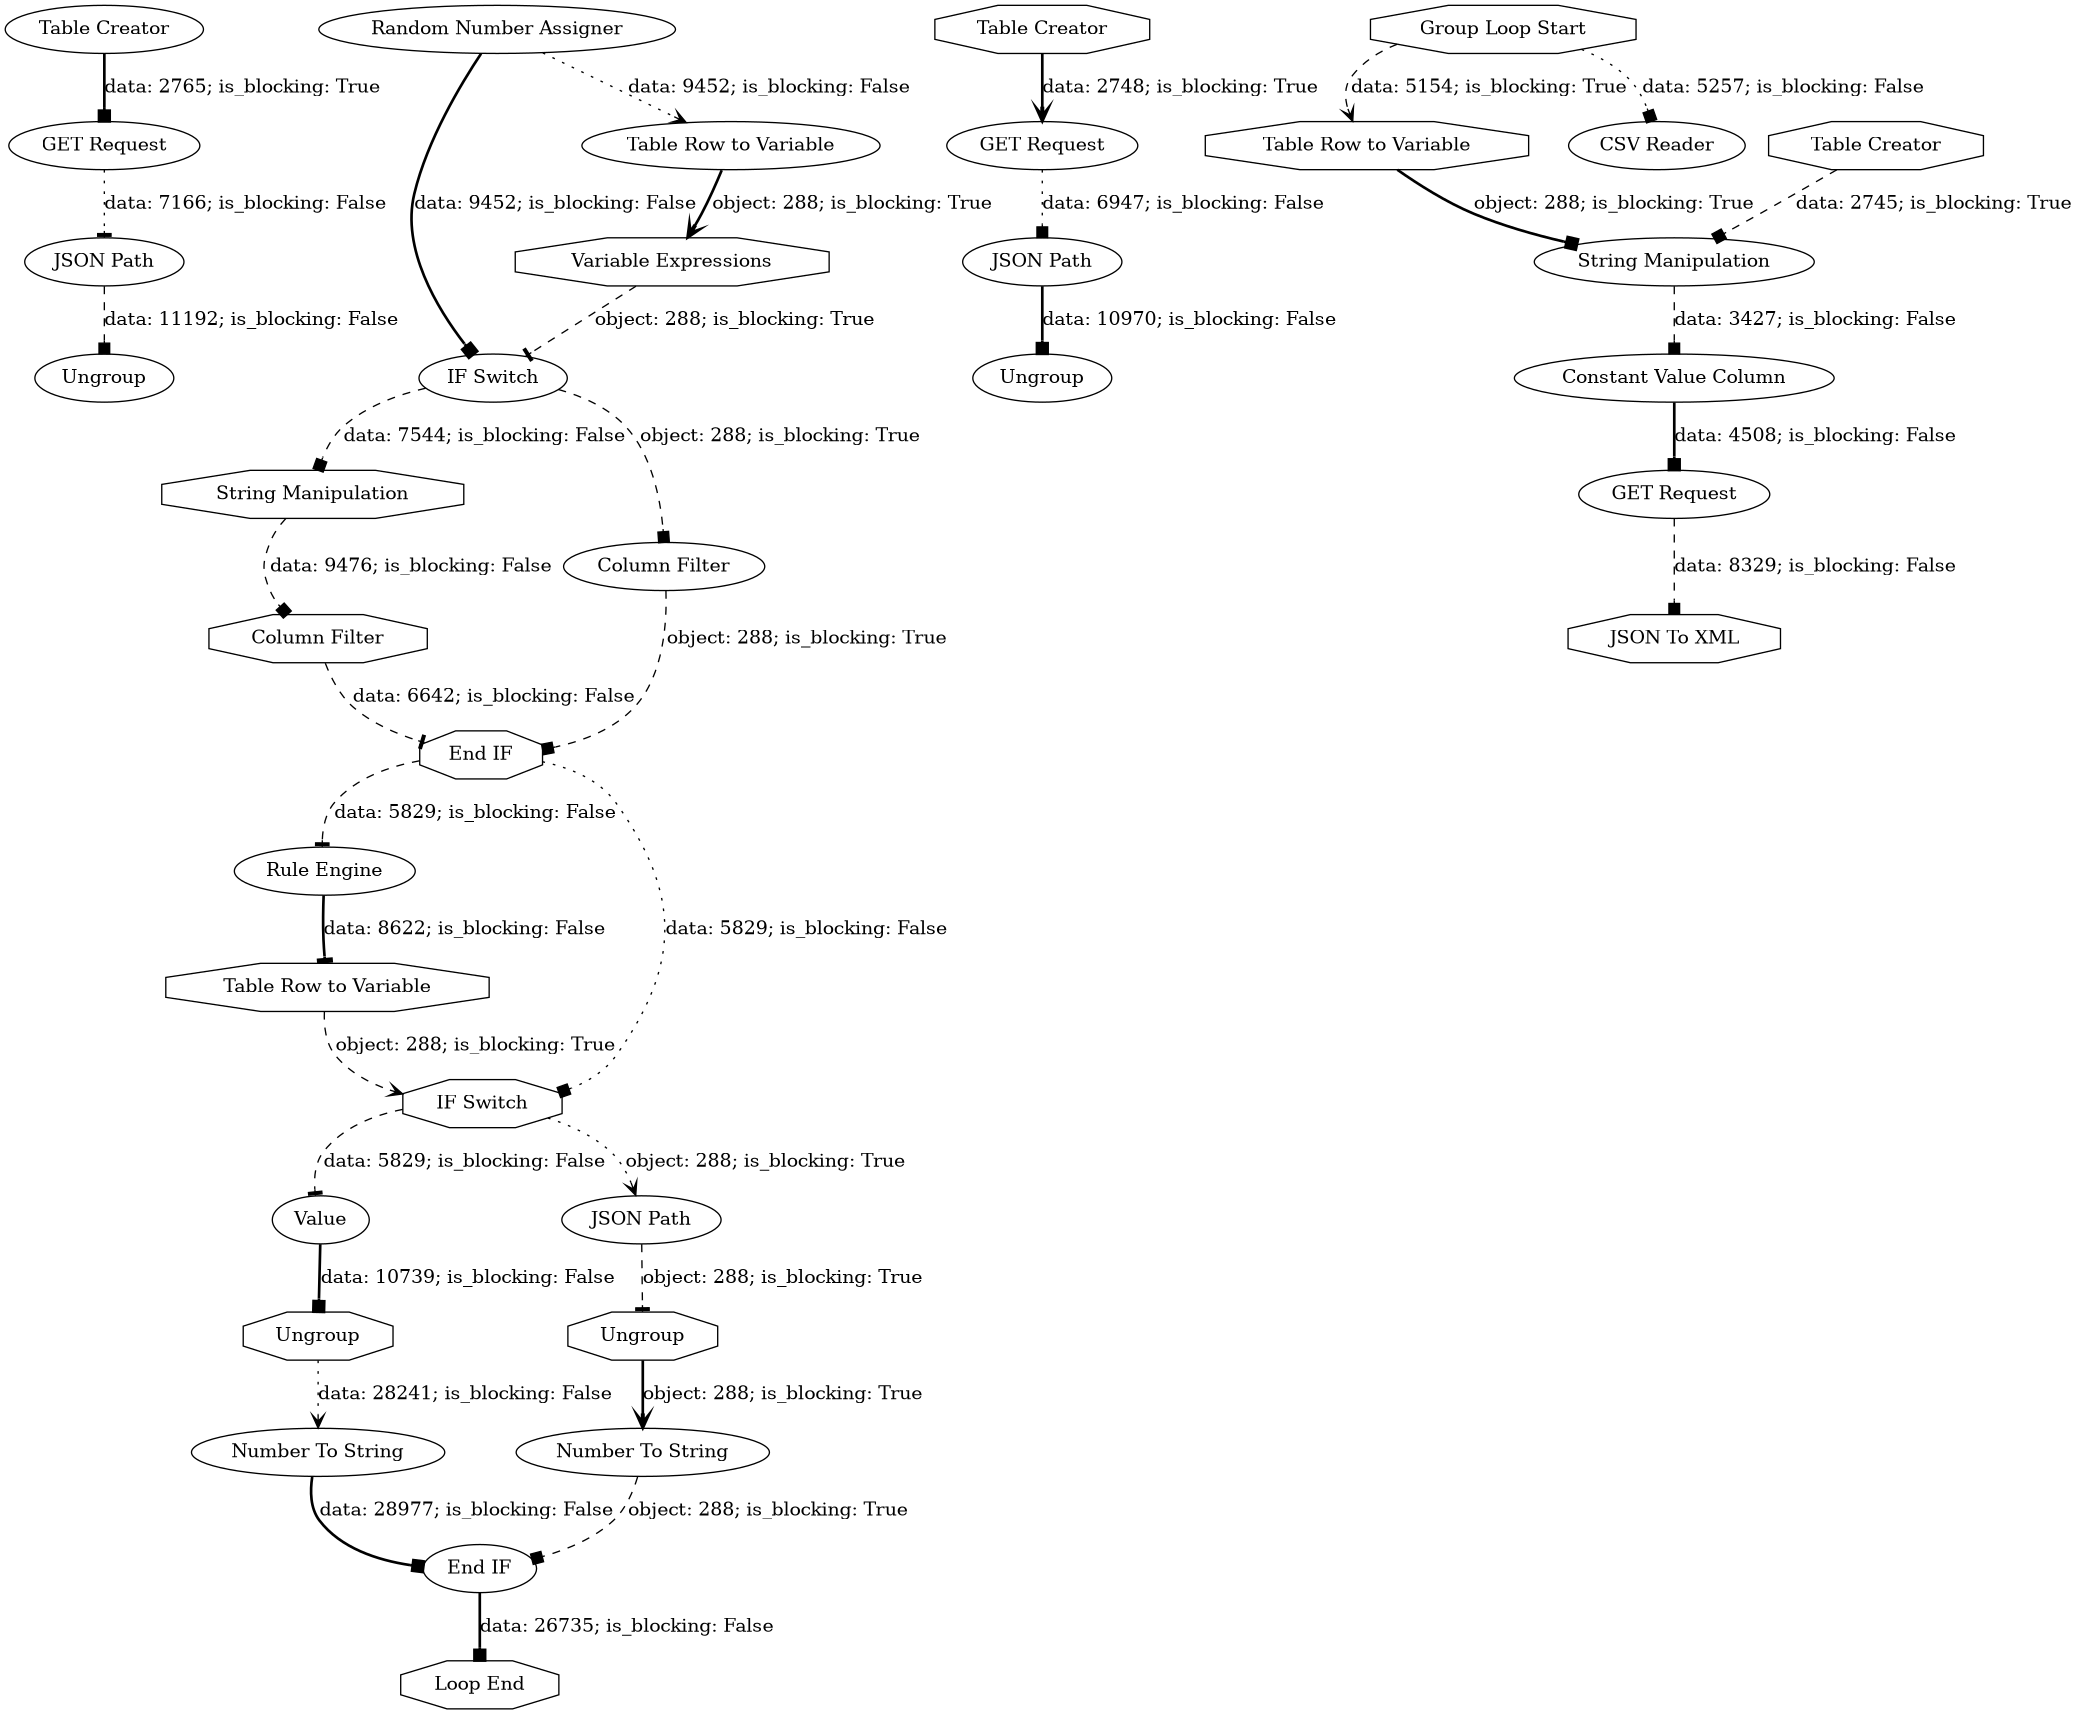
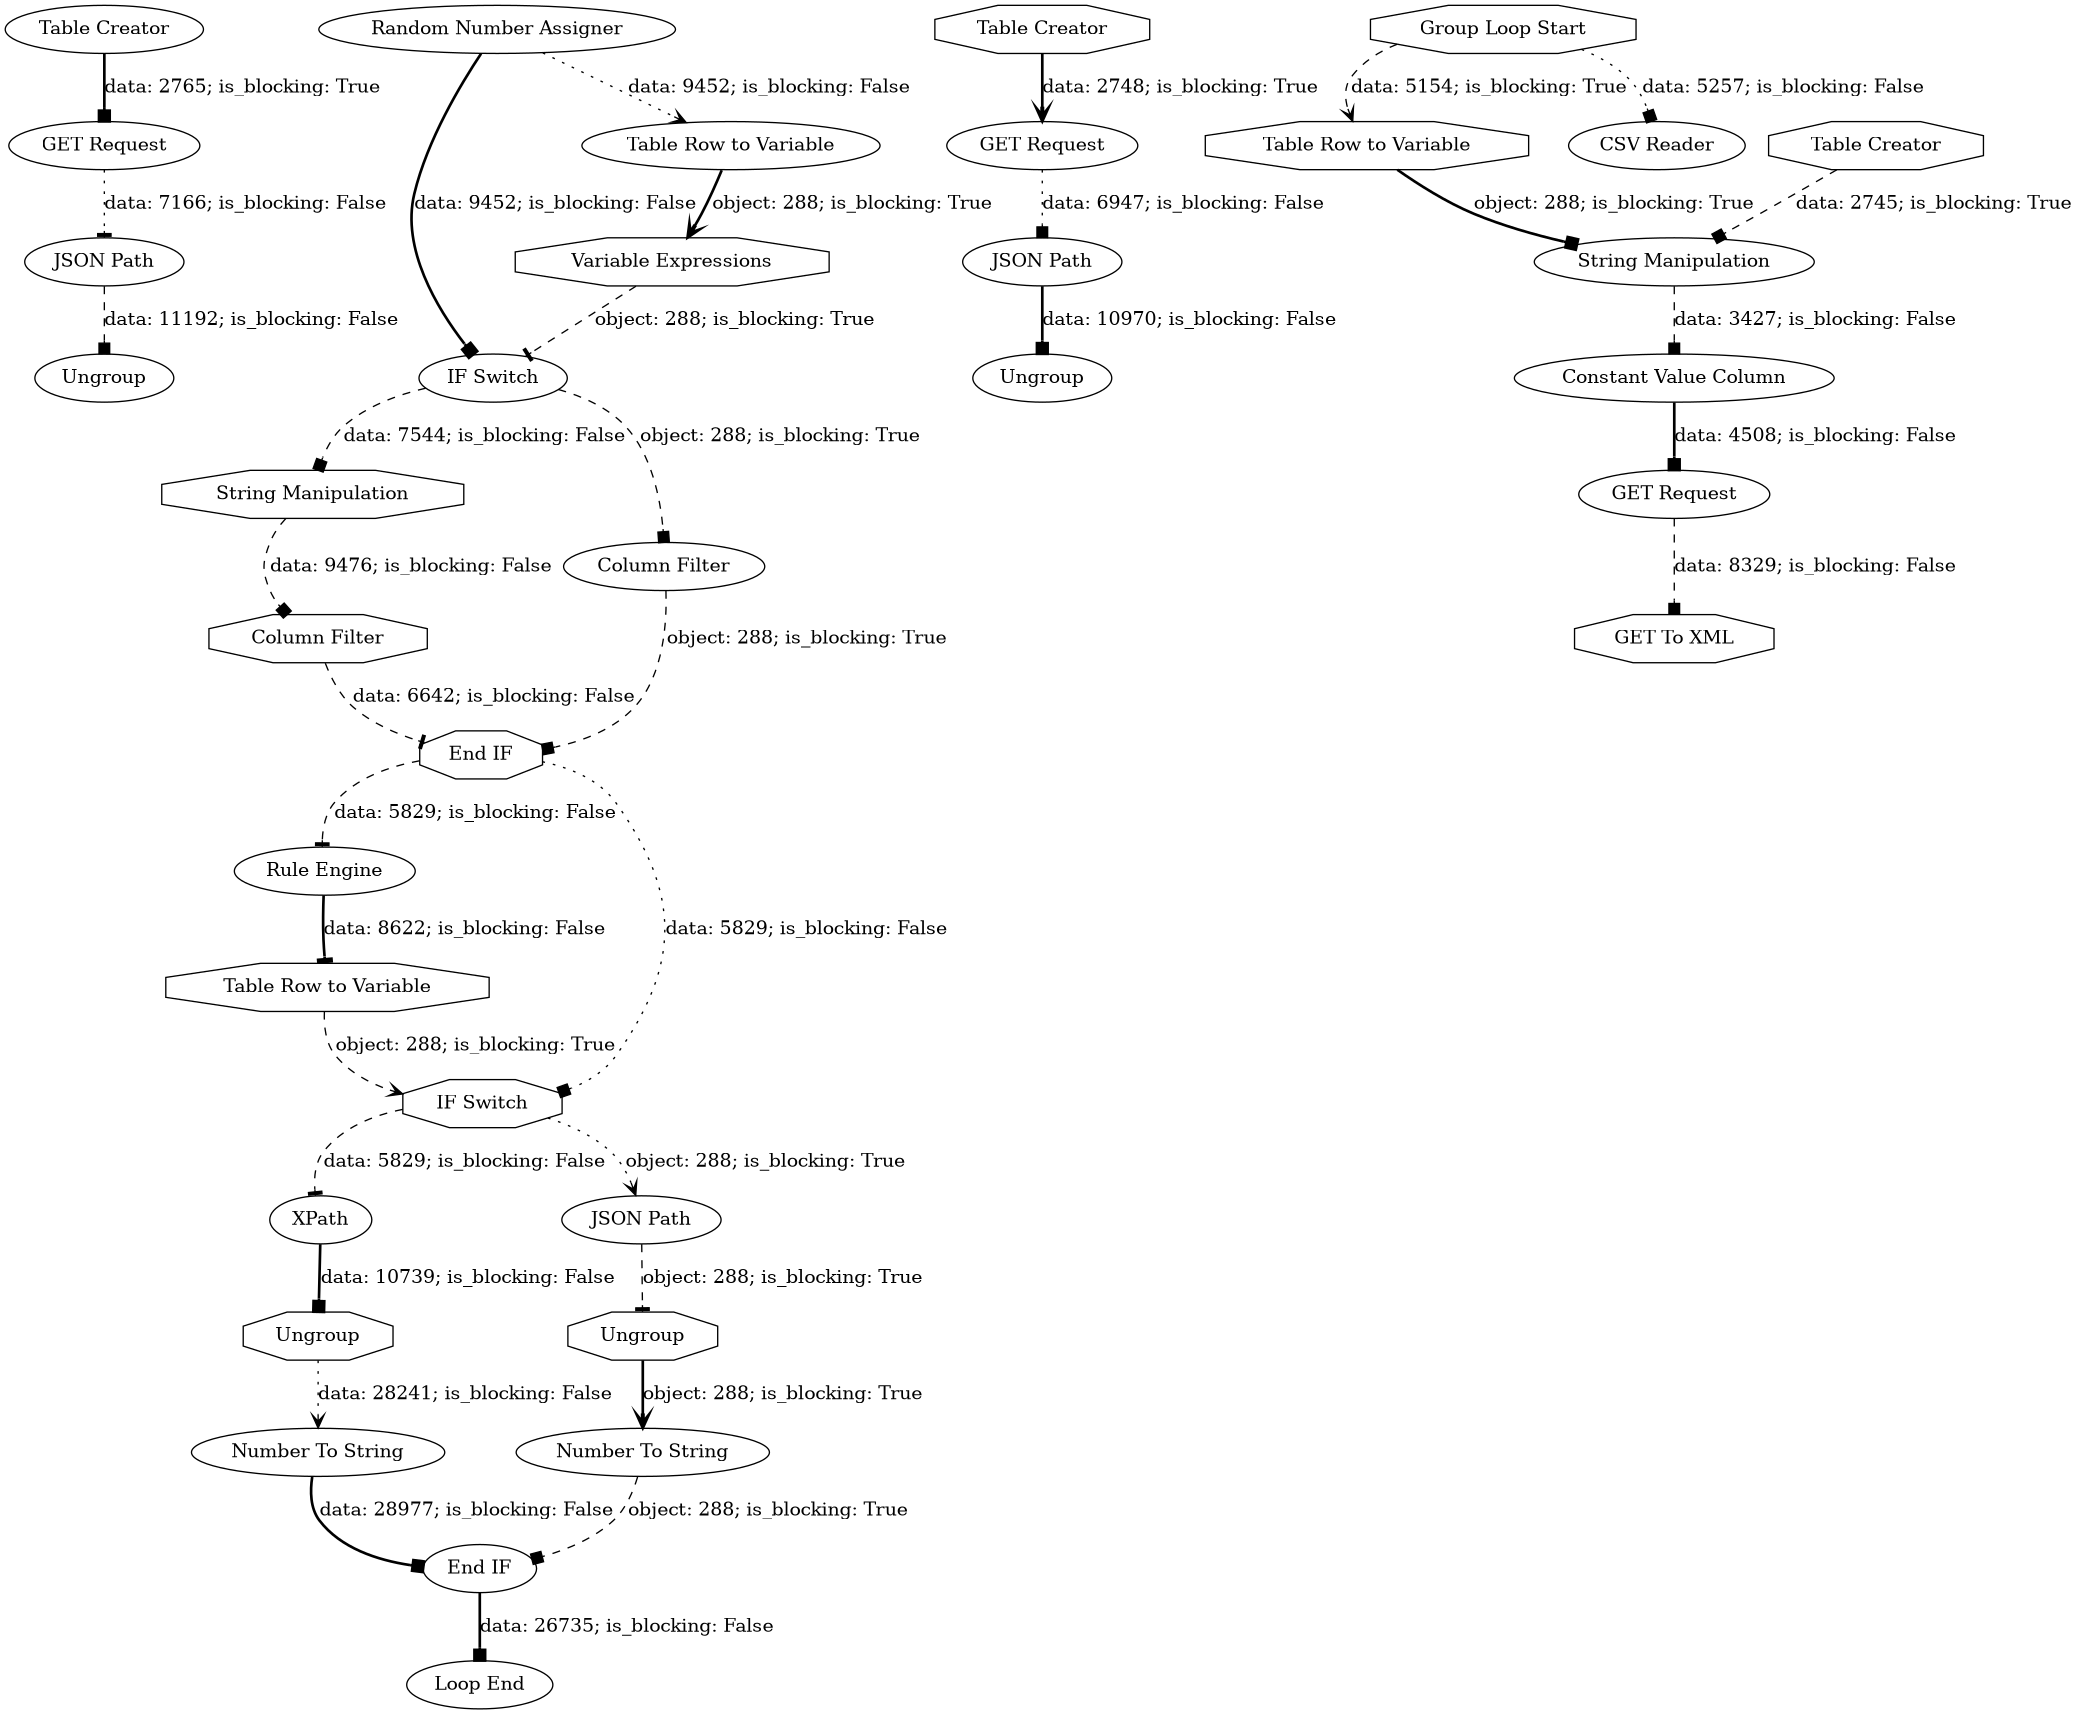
node "JSON To XML": label "JSON To XML" -> "GET To XML"
node "Value": label "Value" -> "XPath"
node "Loop End": shape octagon -> ellipse
